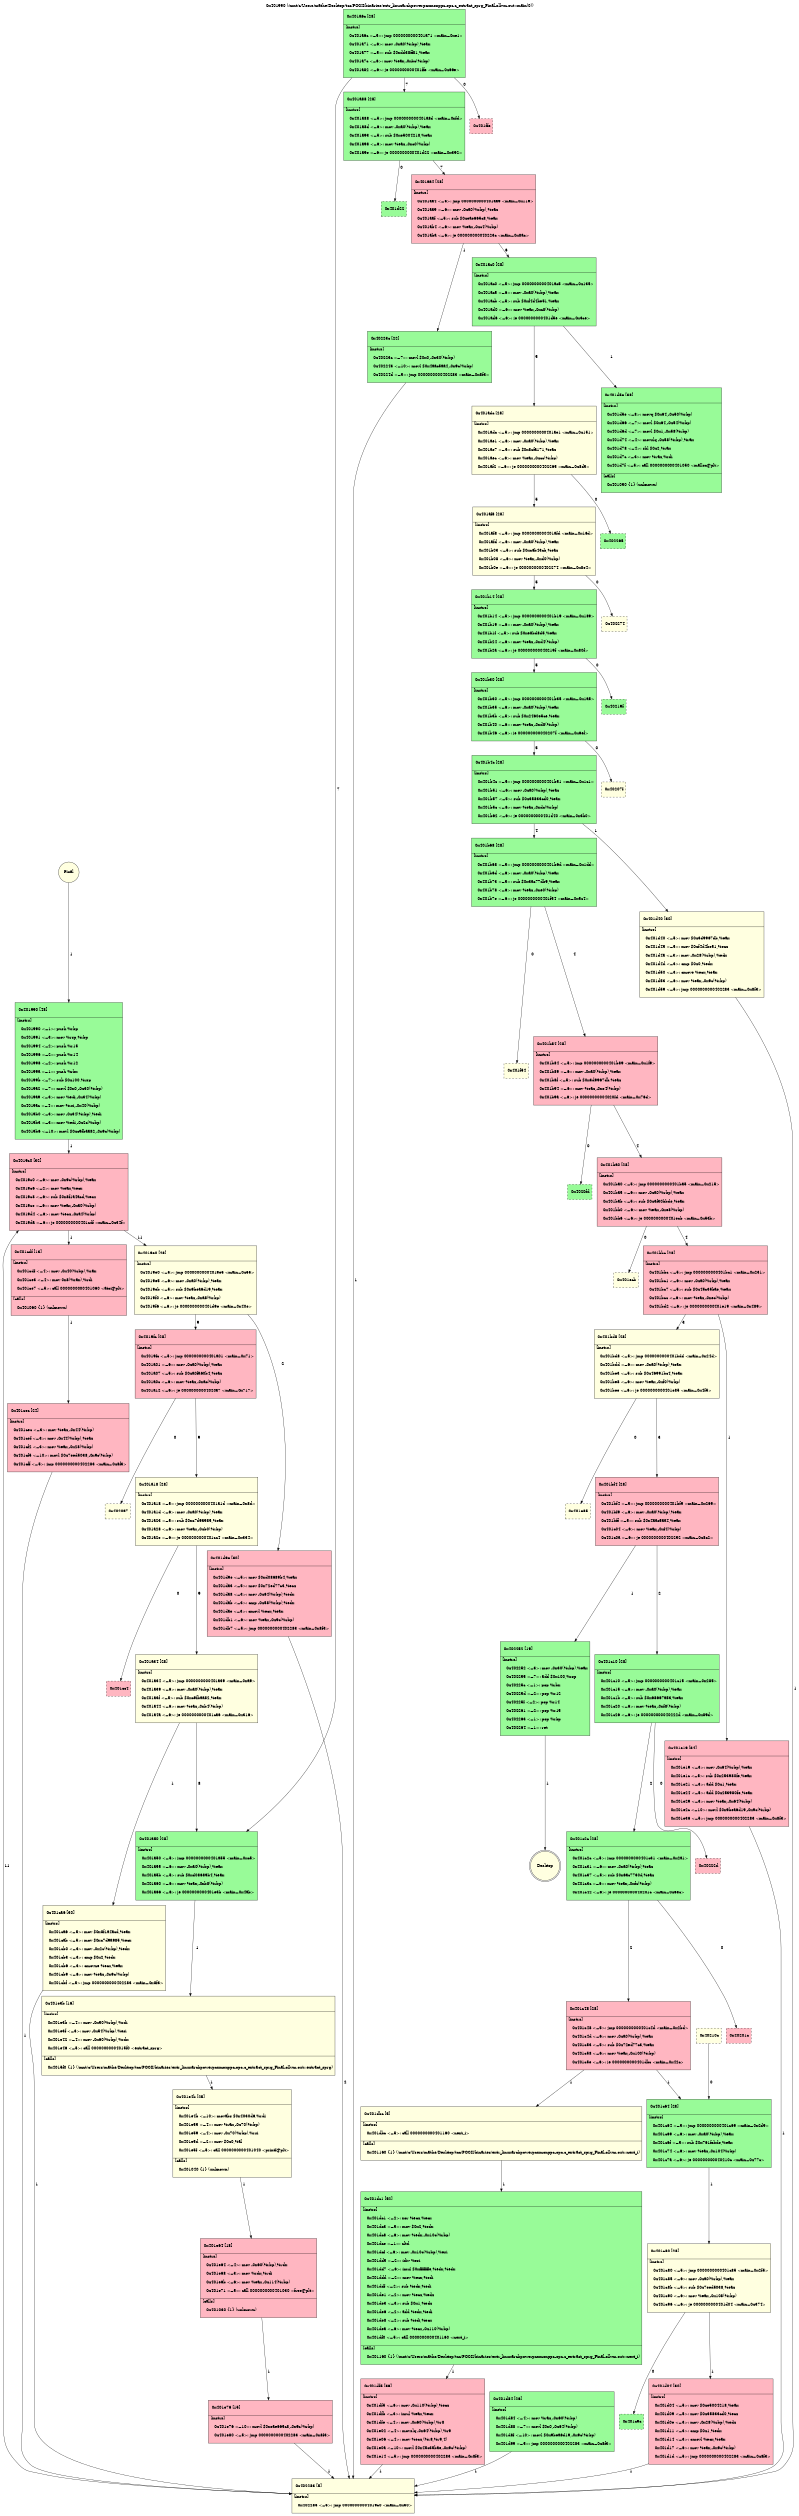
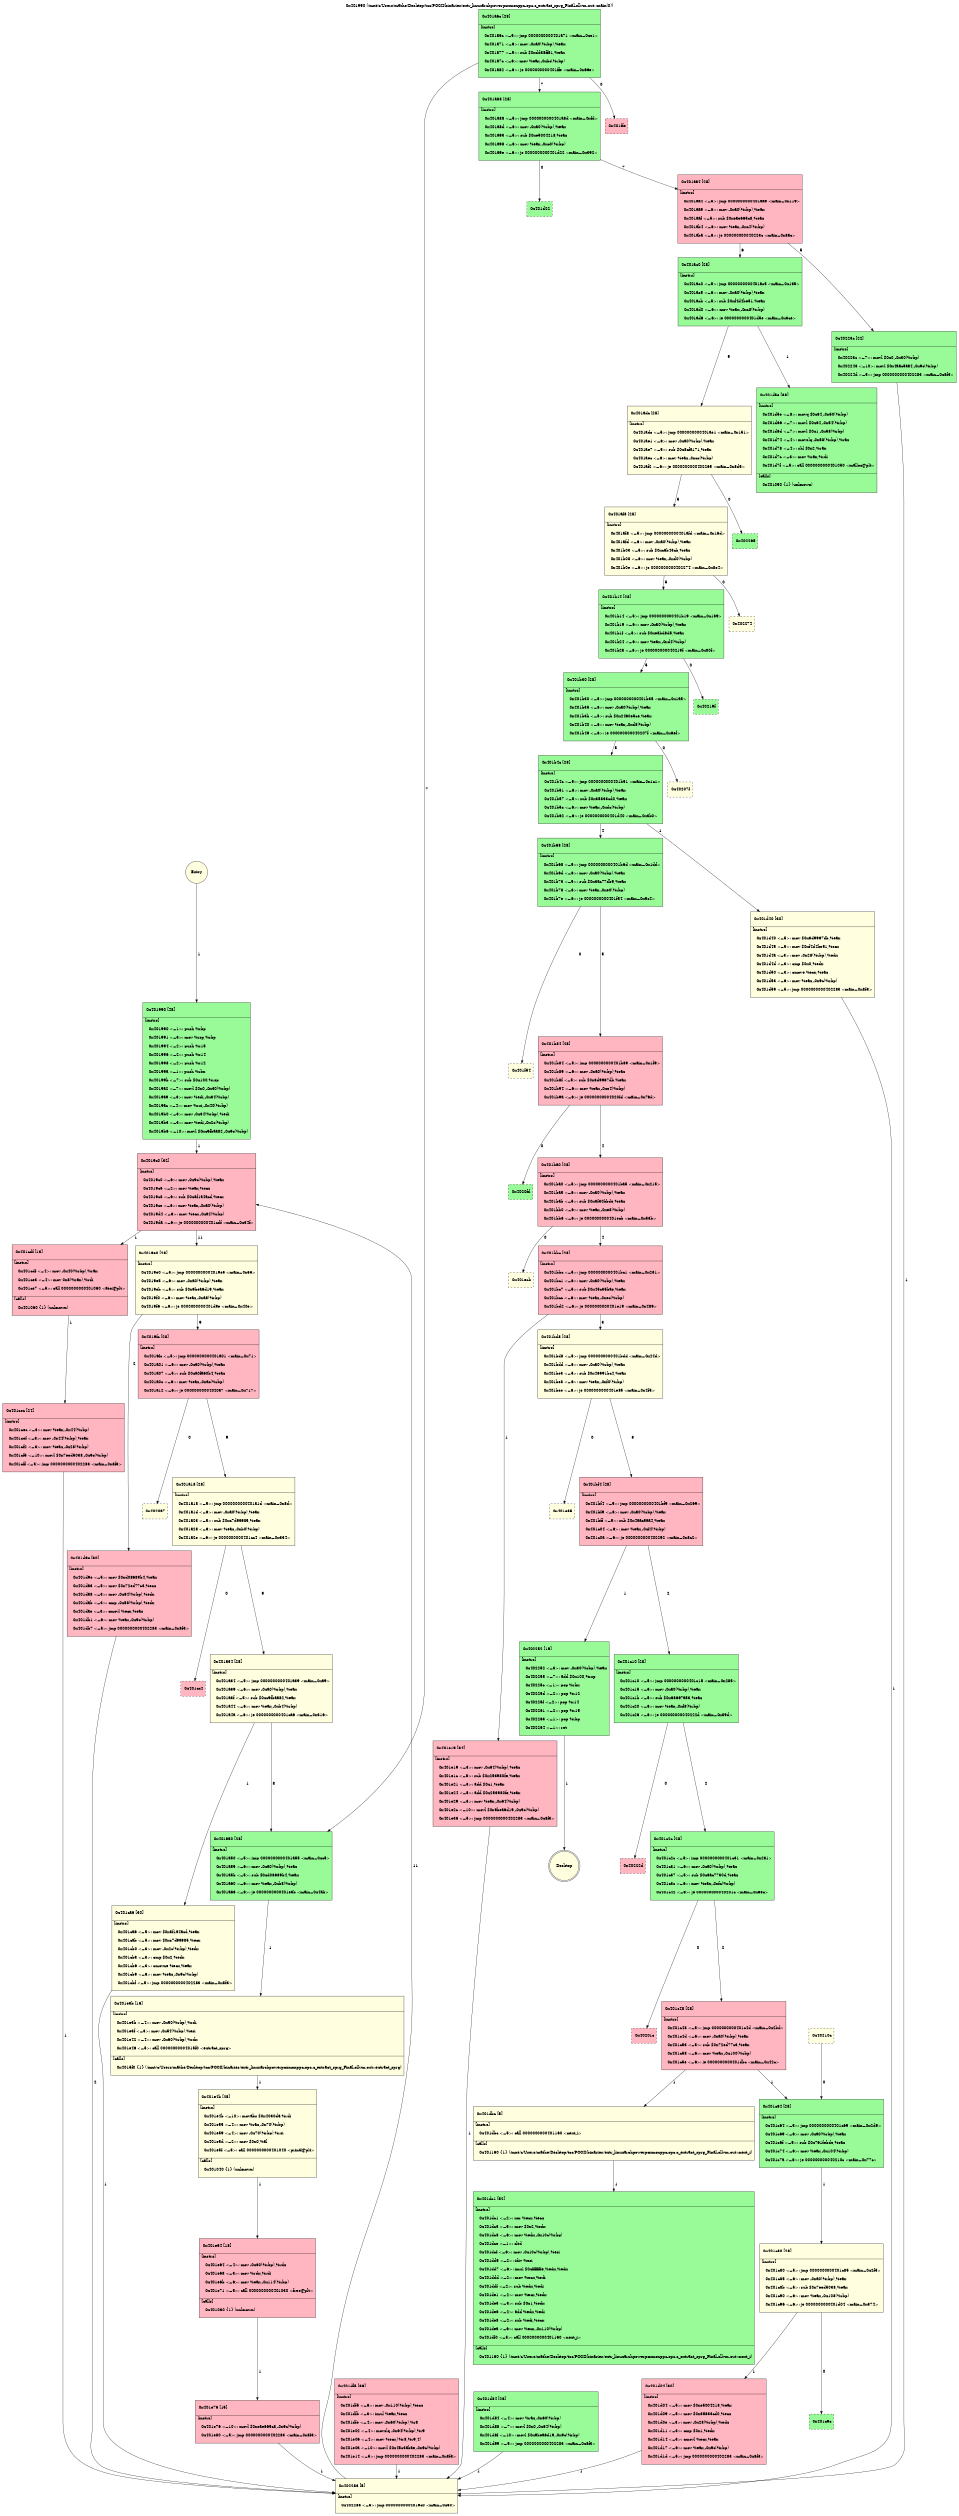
edge "0x401aa4 [28]" -> "0x40223c [22]": label " 1" -> " 5"
node "Final": label "Final" -> "Entry"
edge "0x401b68 [28]" -> "0x401b84 [28]": label " 4" -> " 5"
edge "0x401dc1 [52]" -> "0x401df5 [36]": removed, label "1"
